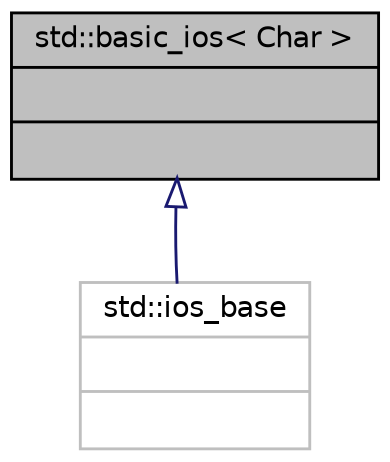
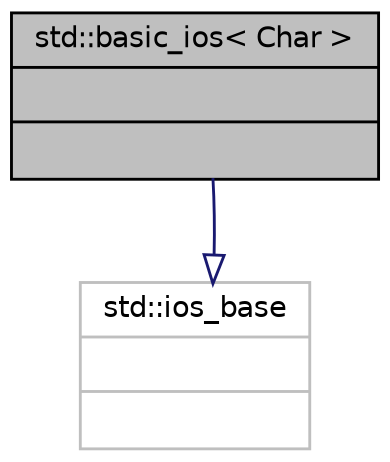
edge "std::ios_base" -> "std::basic_ios< Char >": reversed
